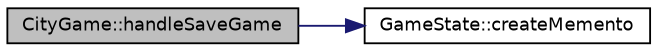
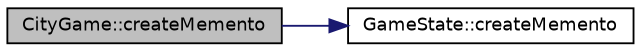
node "CityGame::handleSaveGame": label "CityGame::handleSaveGame" -> "CityGame::createMemento"
